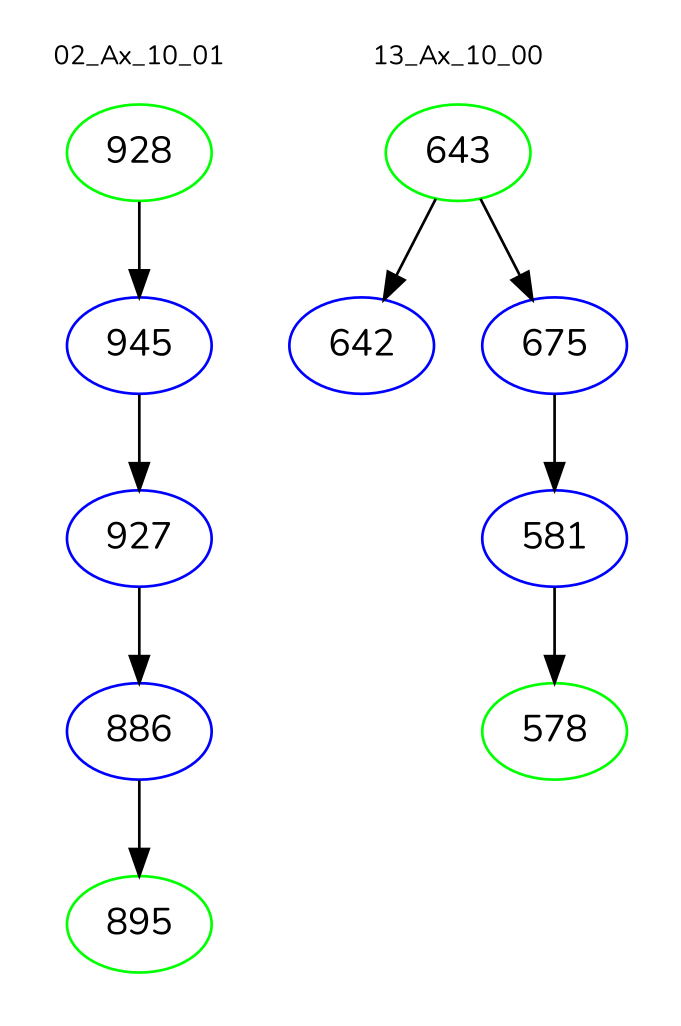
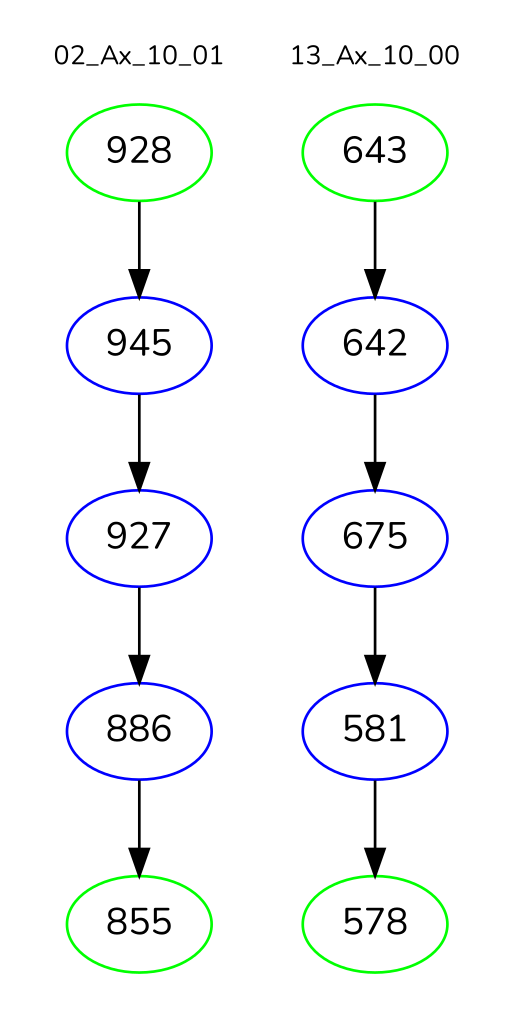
edge "643" -> "675": now "642" -> "675"
node "895": label "895" -> "855"
